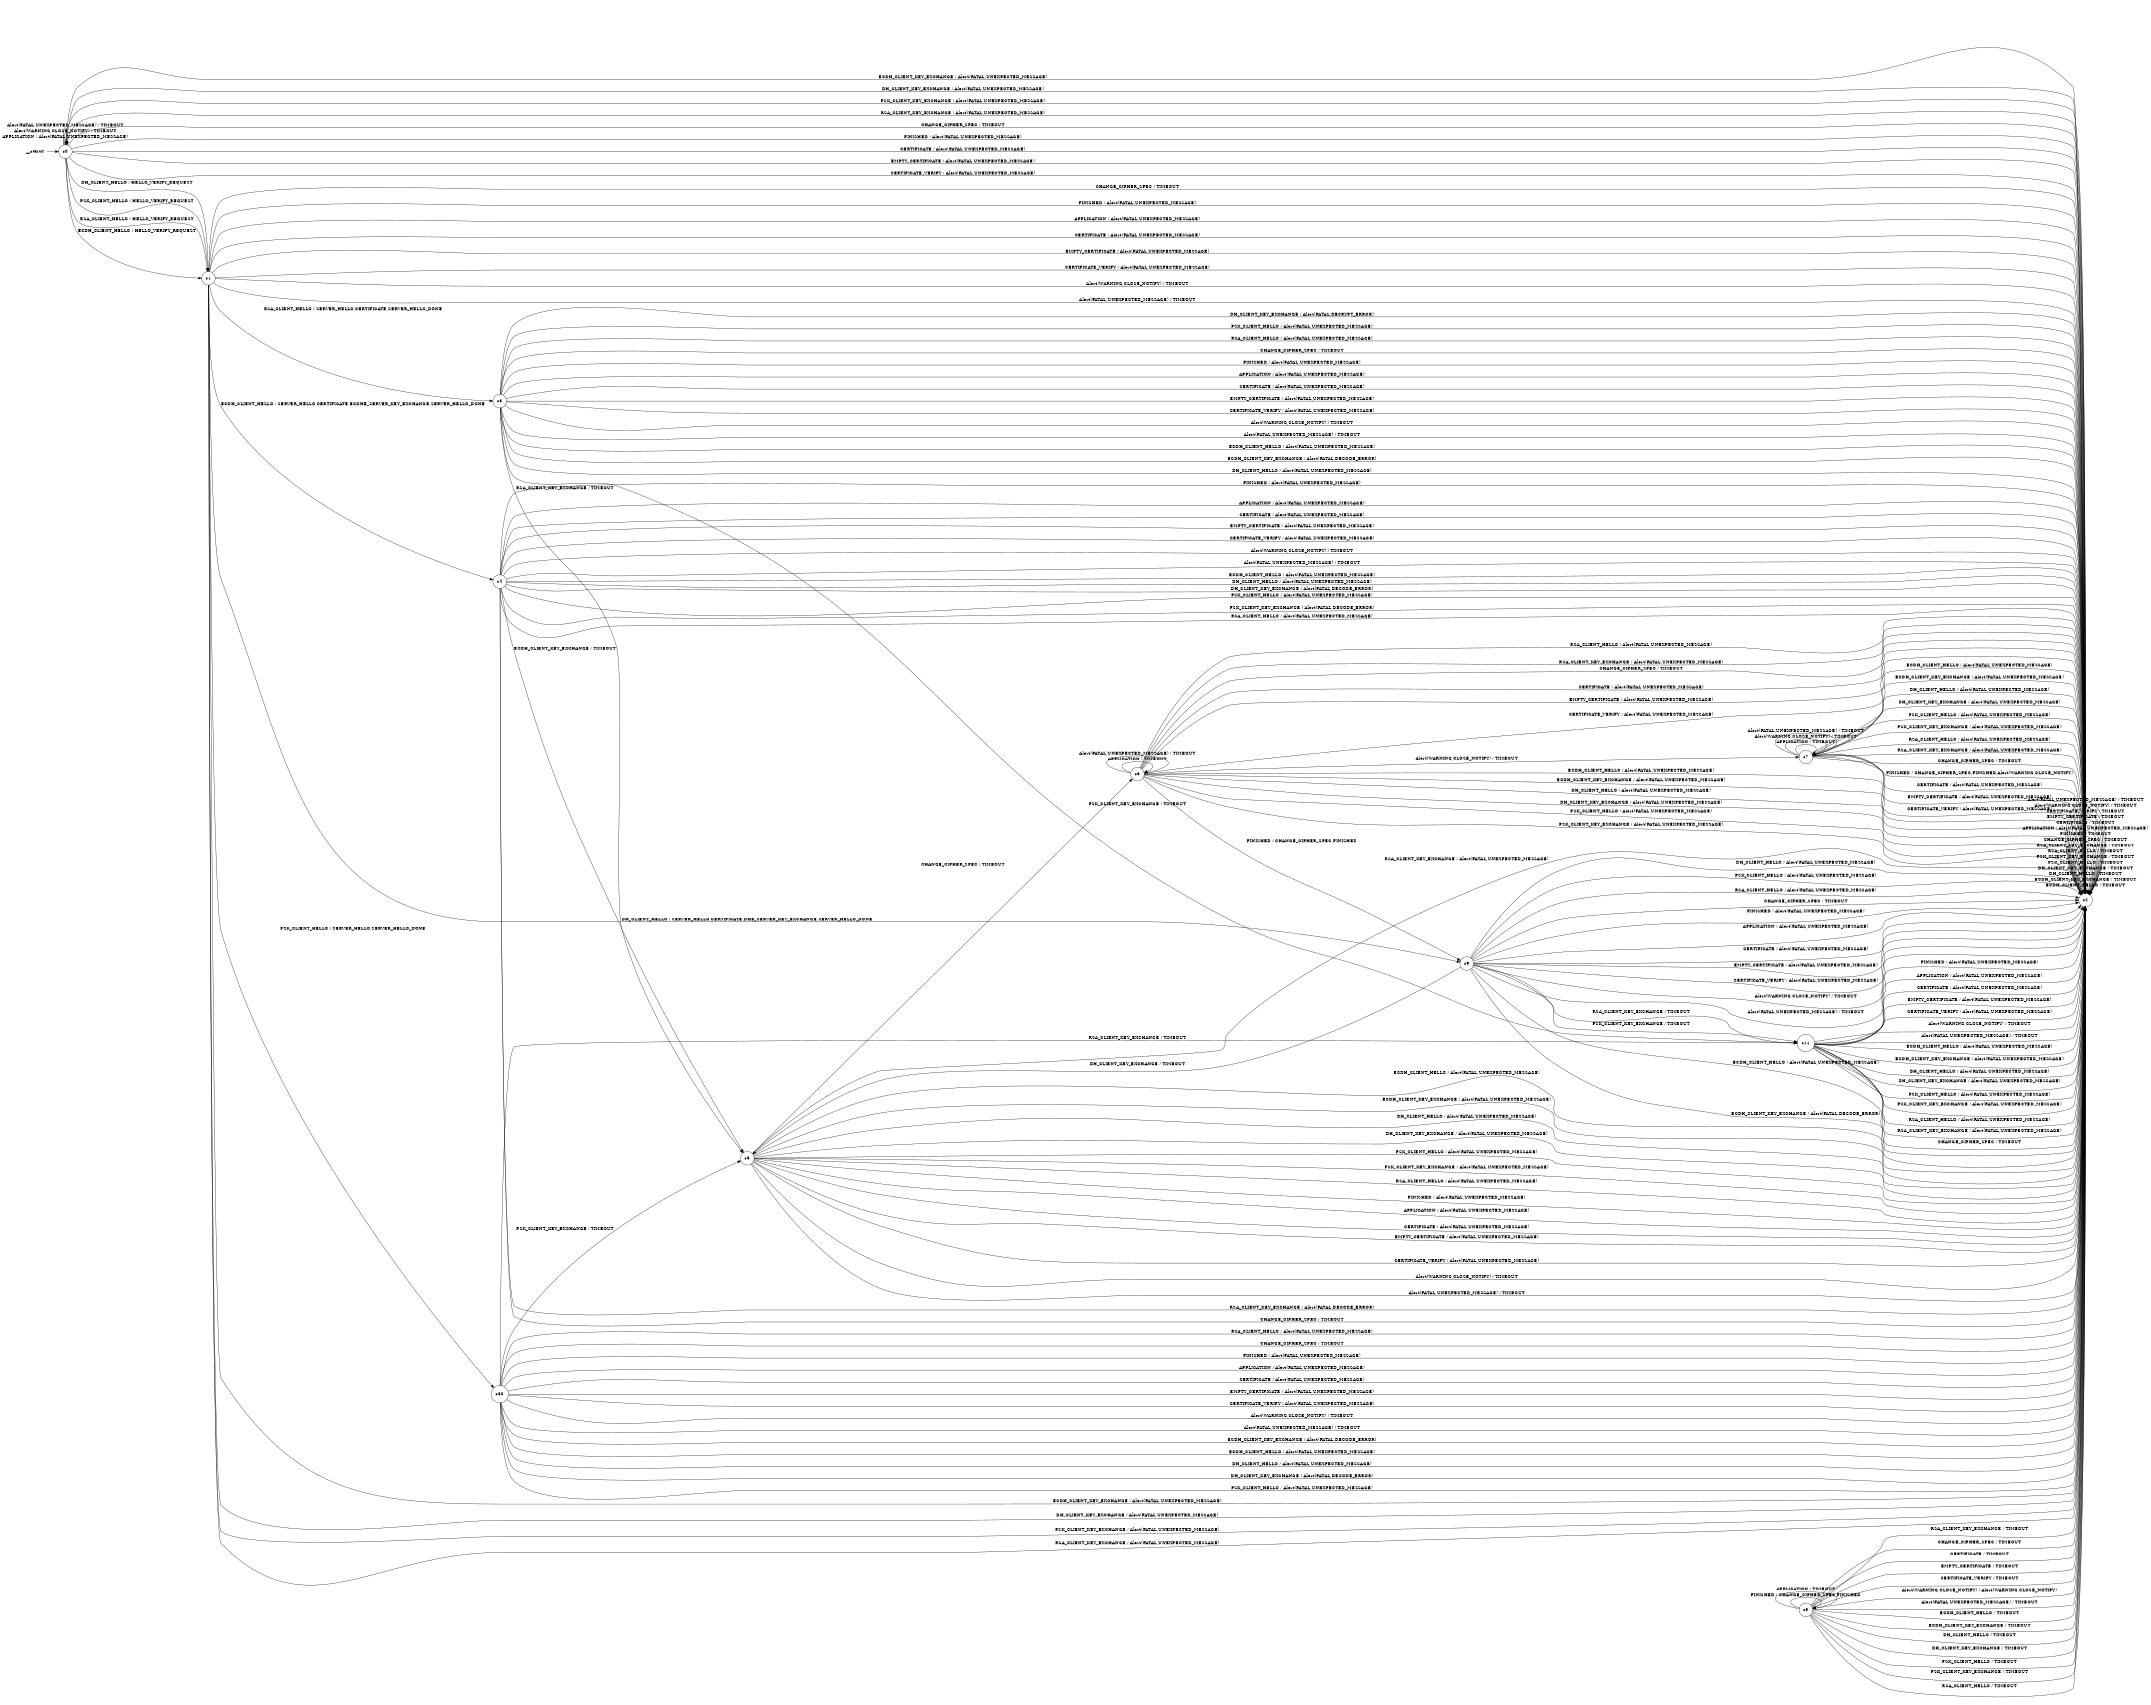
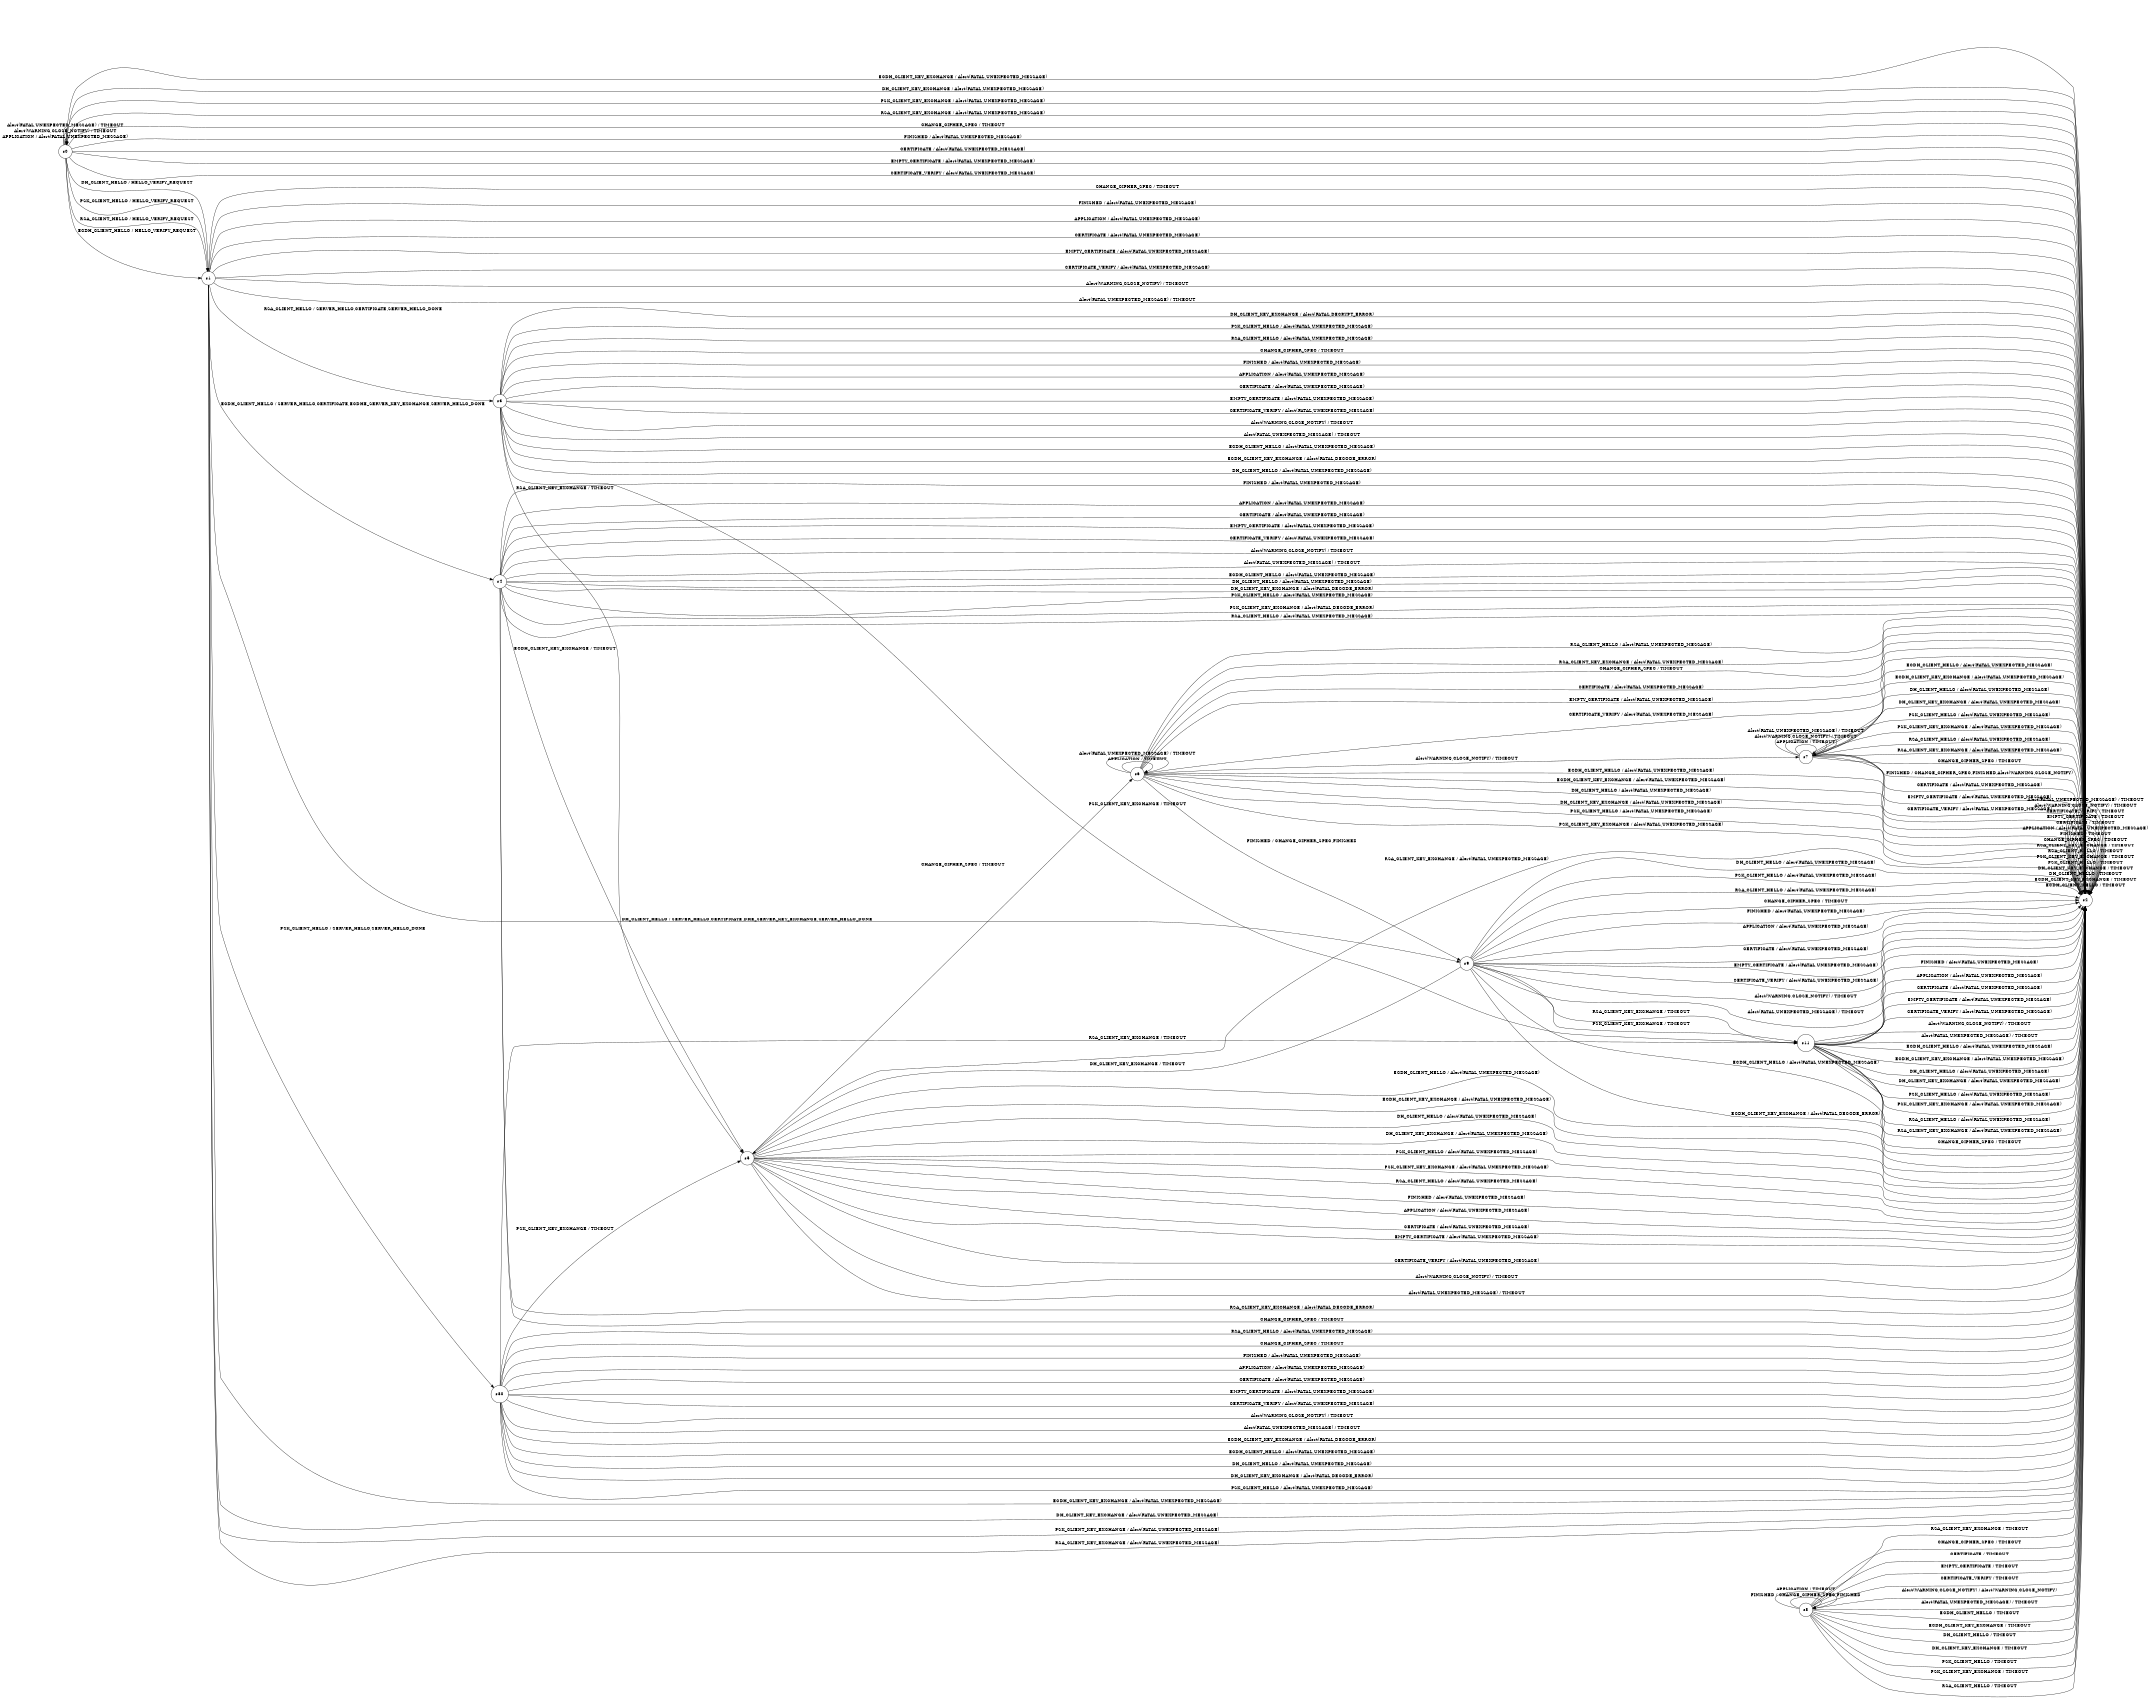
node "__start0": removed
